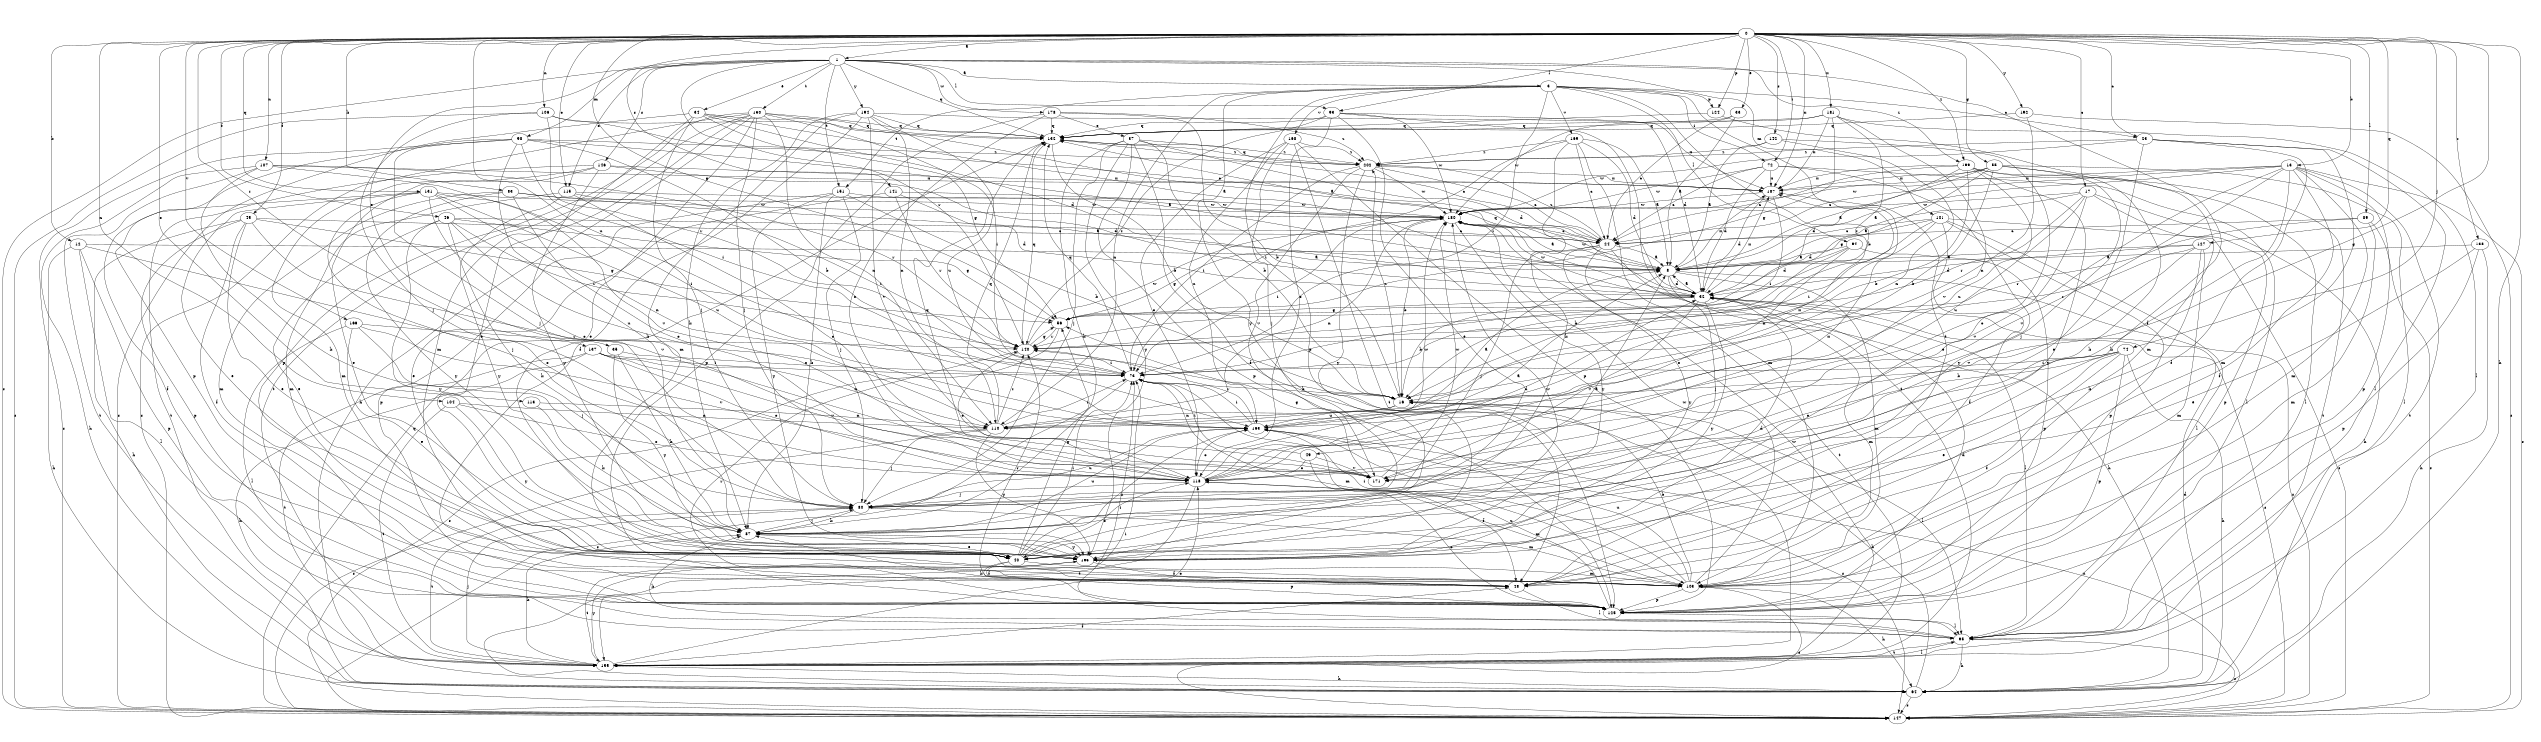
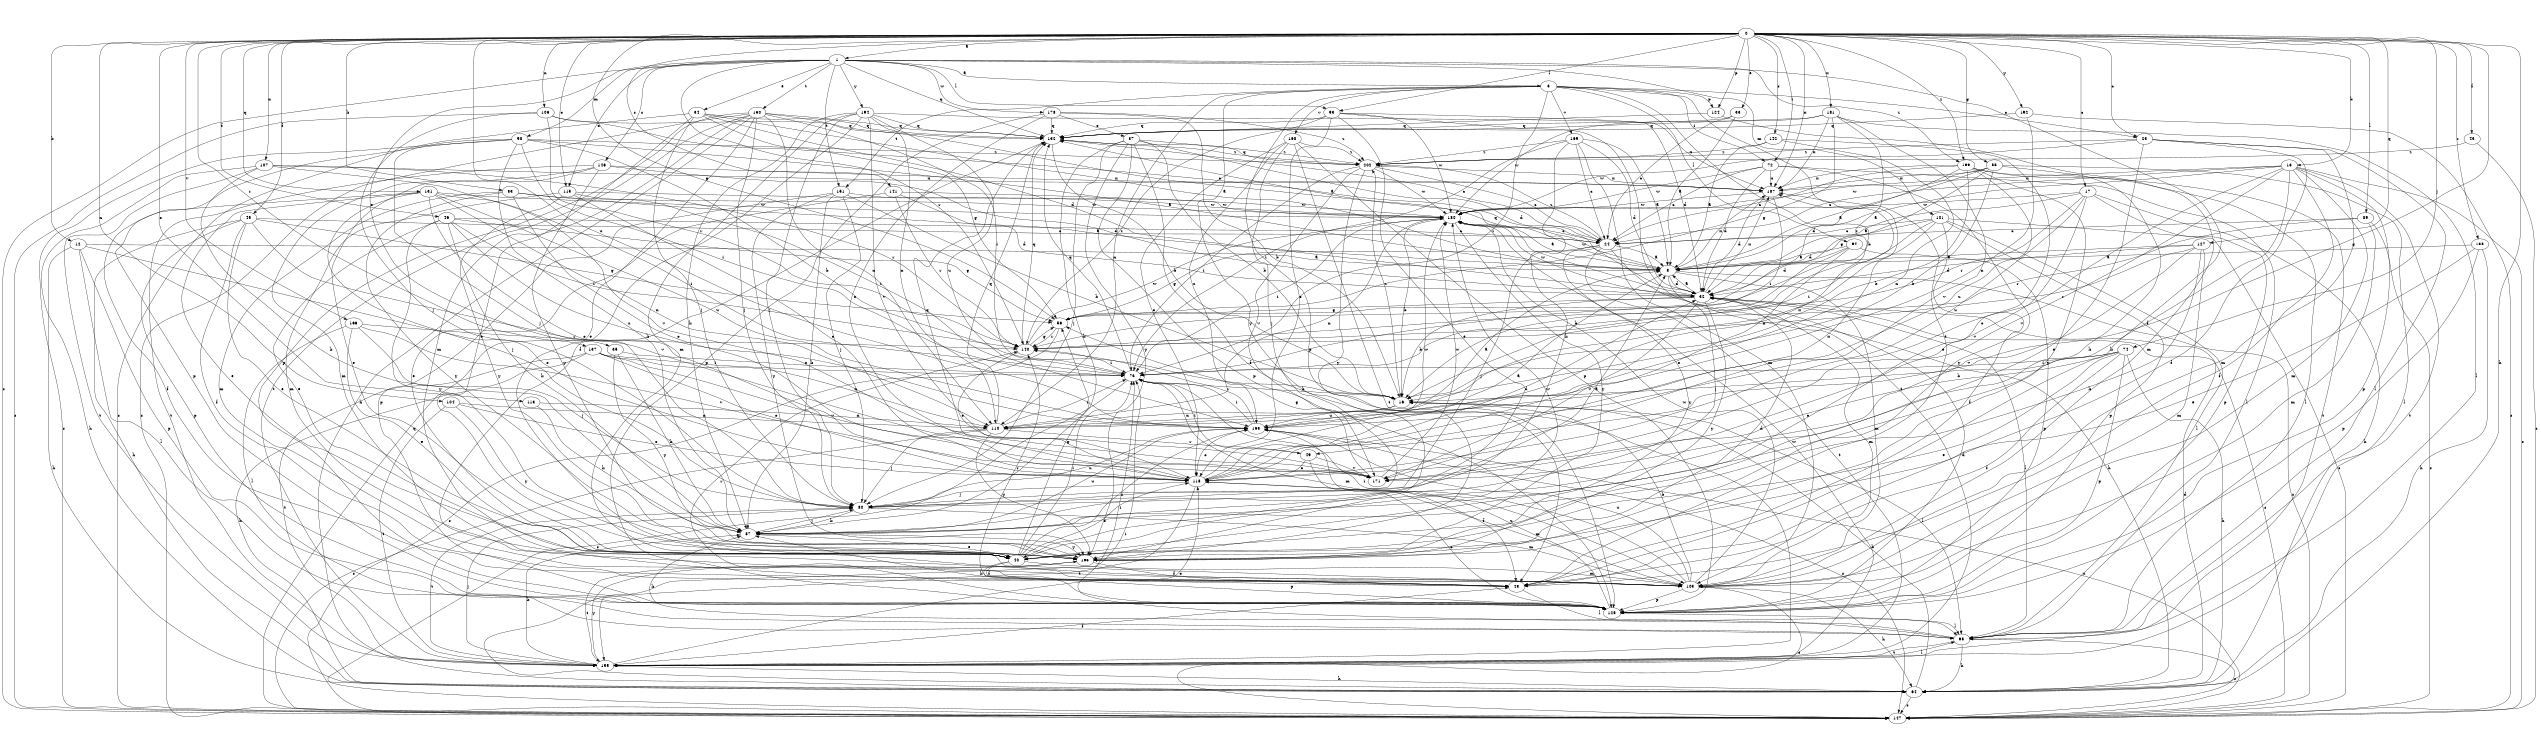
node "43": added
edge "110" -> "140": now "110" -> "49"
edge "55" -> "80": now "194" -> "80"
